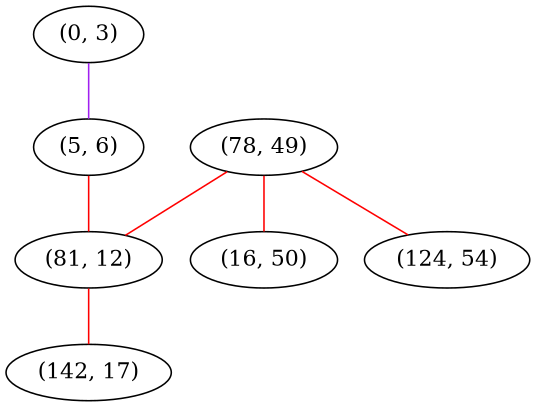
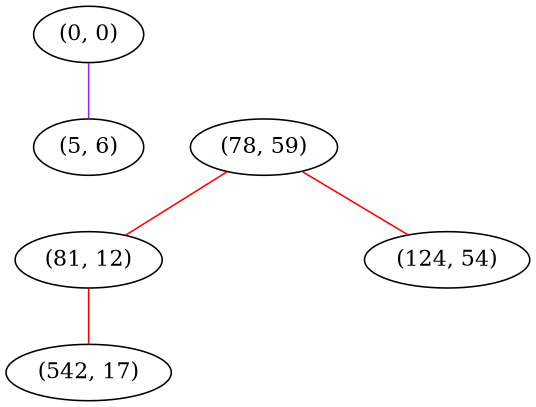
node "(0, 3)": label "(0, 3)" -> "(0, 0)"
node "(78, 49)": label "(78, 49)" -> "(78, 59)"
edge "(5, 6)" -- "(81, 12)": removed
node "(16, 50)": removed
node "(142, 17)": label "(142, 17)" -> "(542, 17)"
